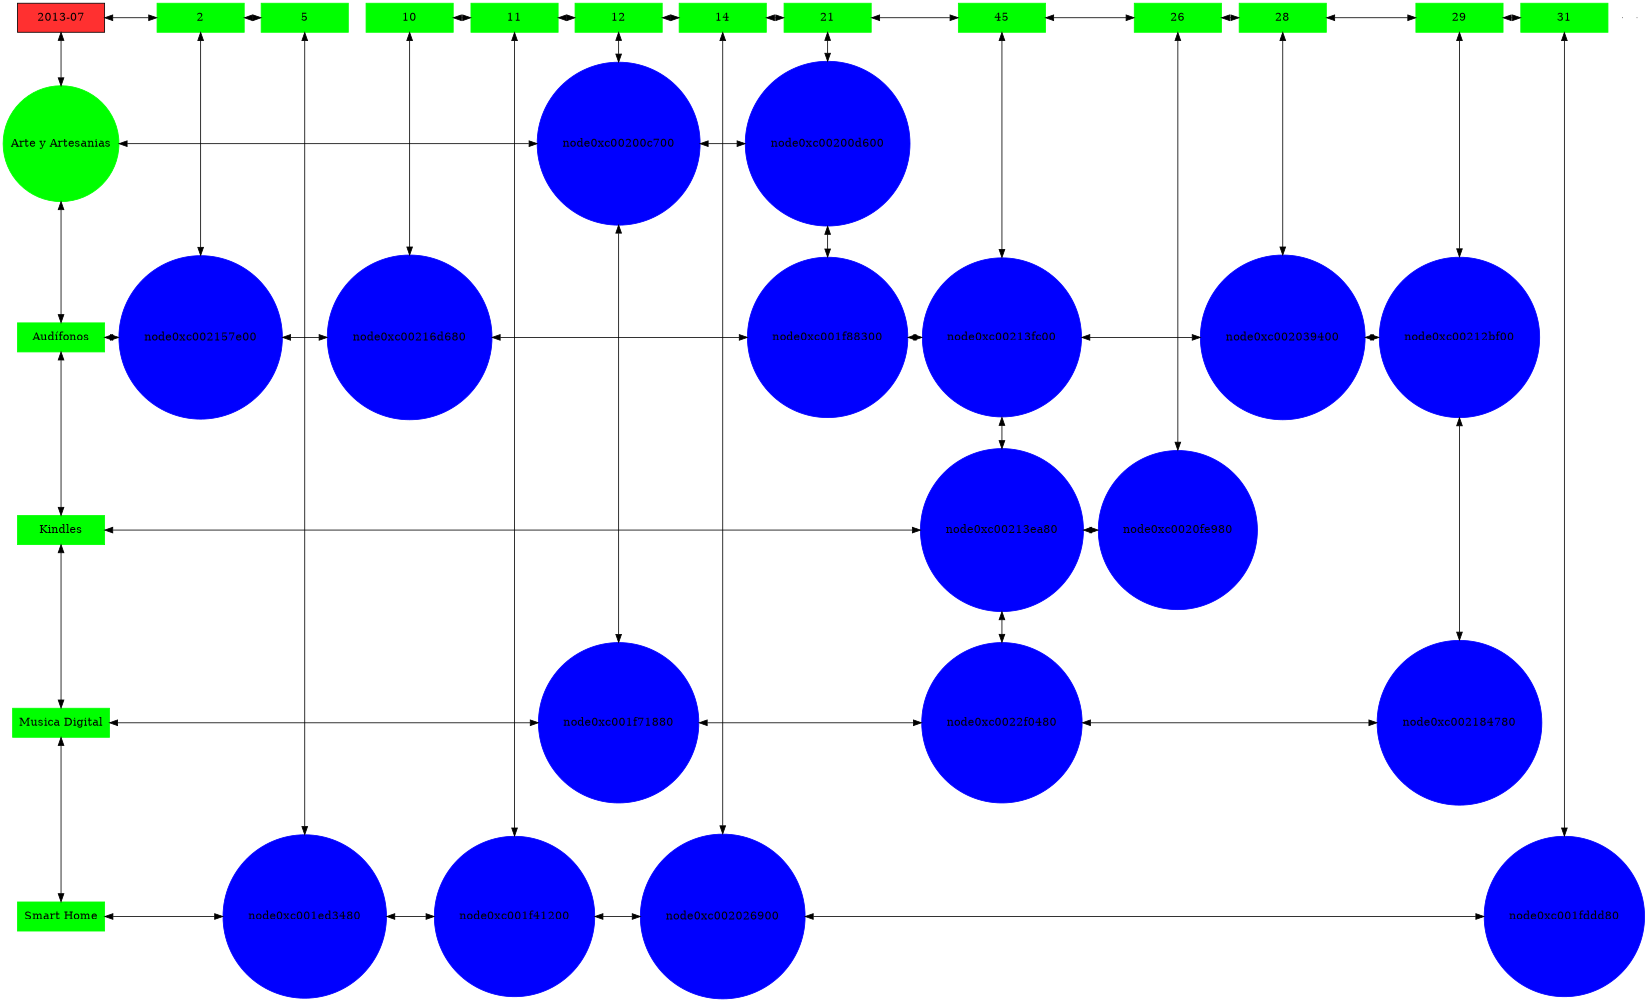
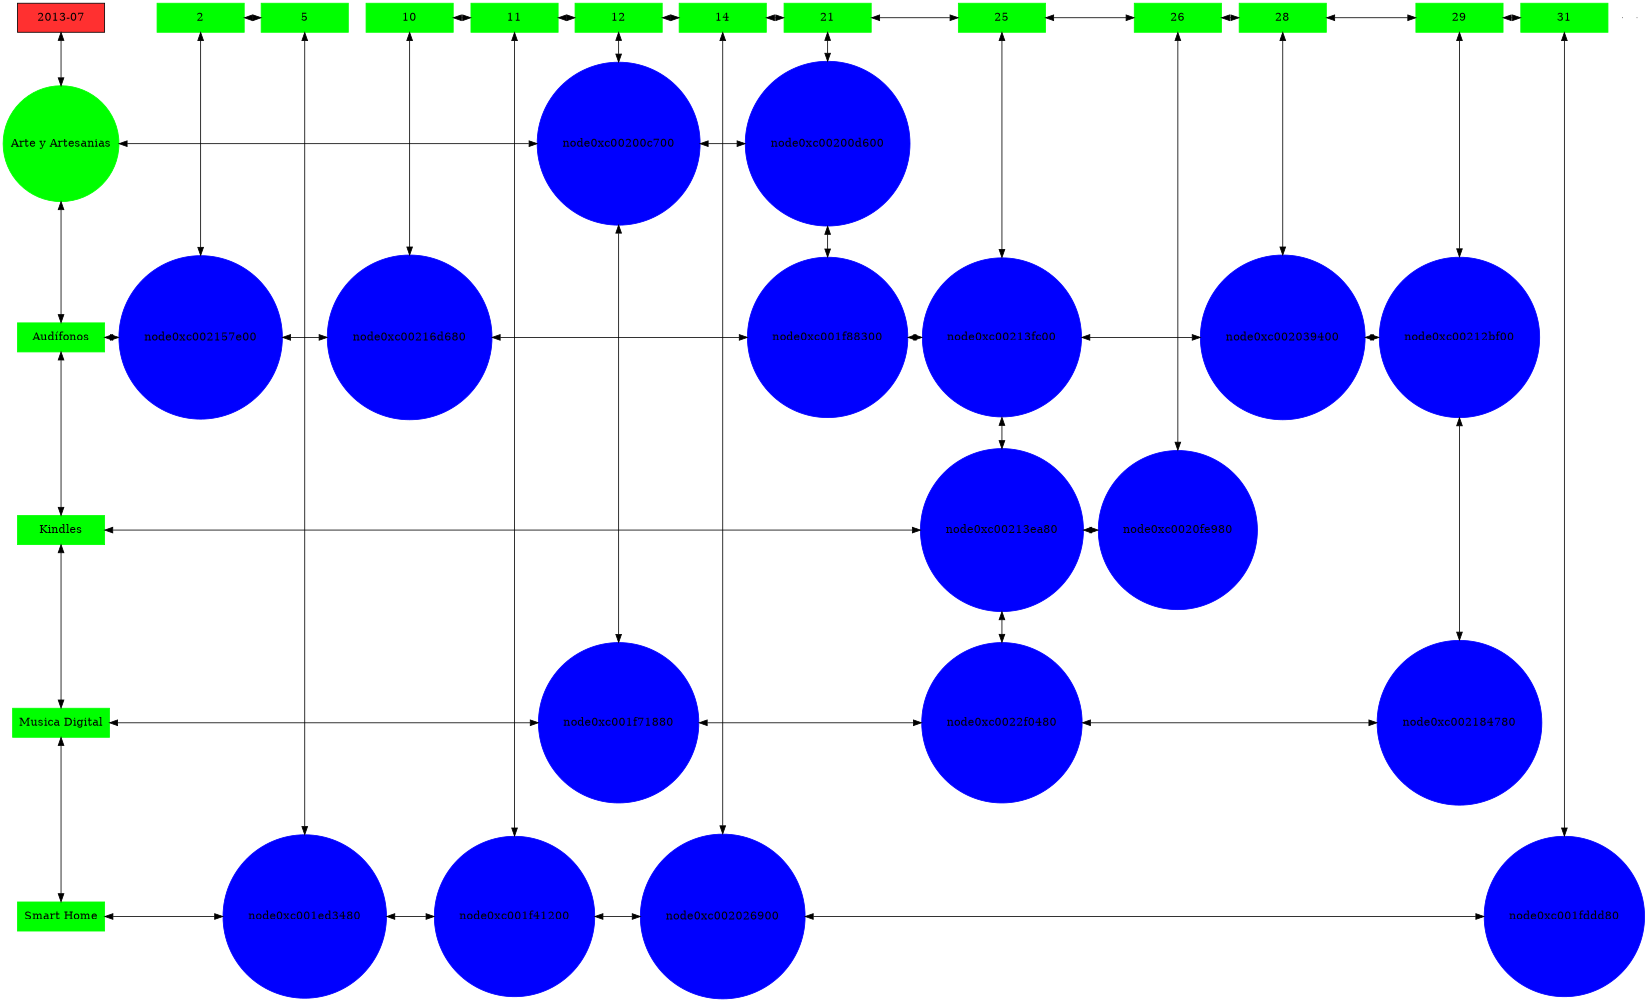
edge "2013-07" -- "2": removed
node "45": label "45" -> "25"
